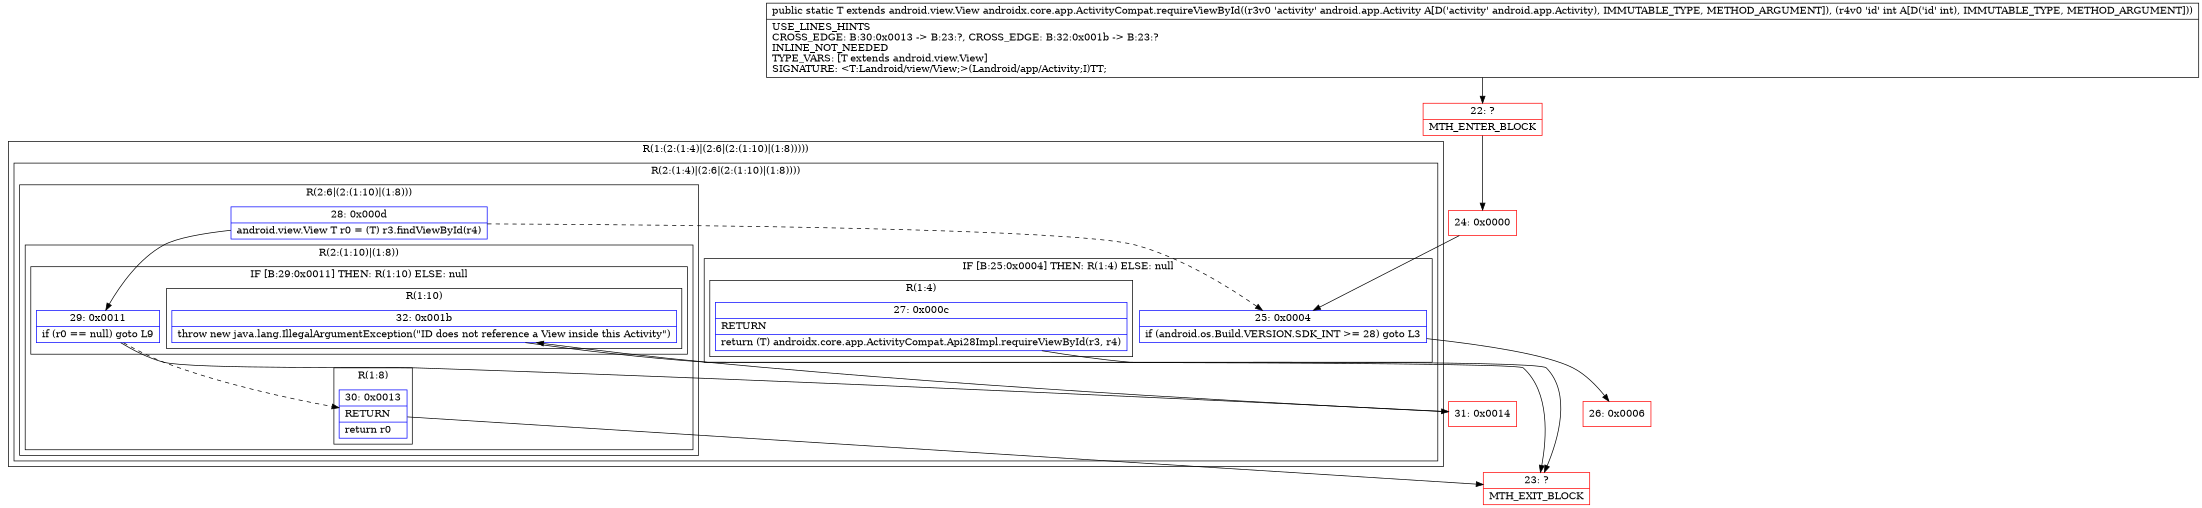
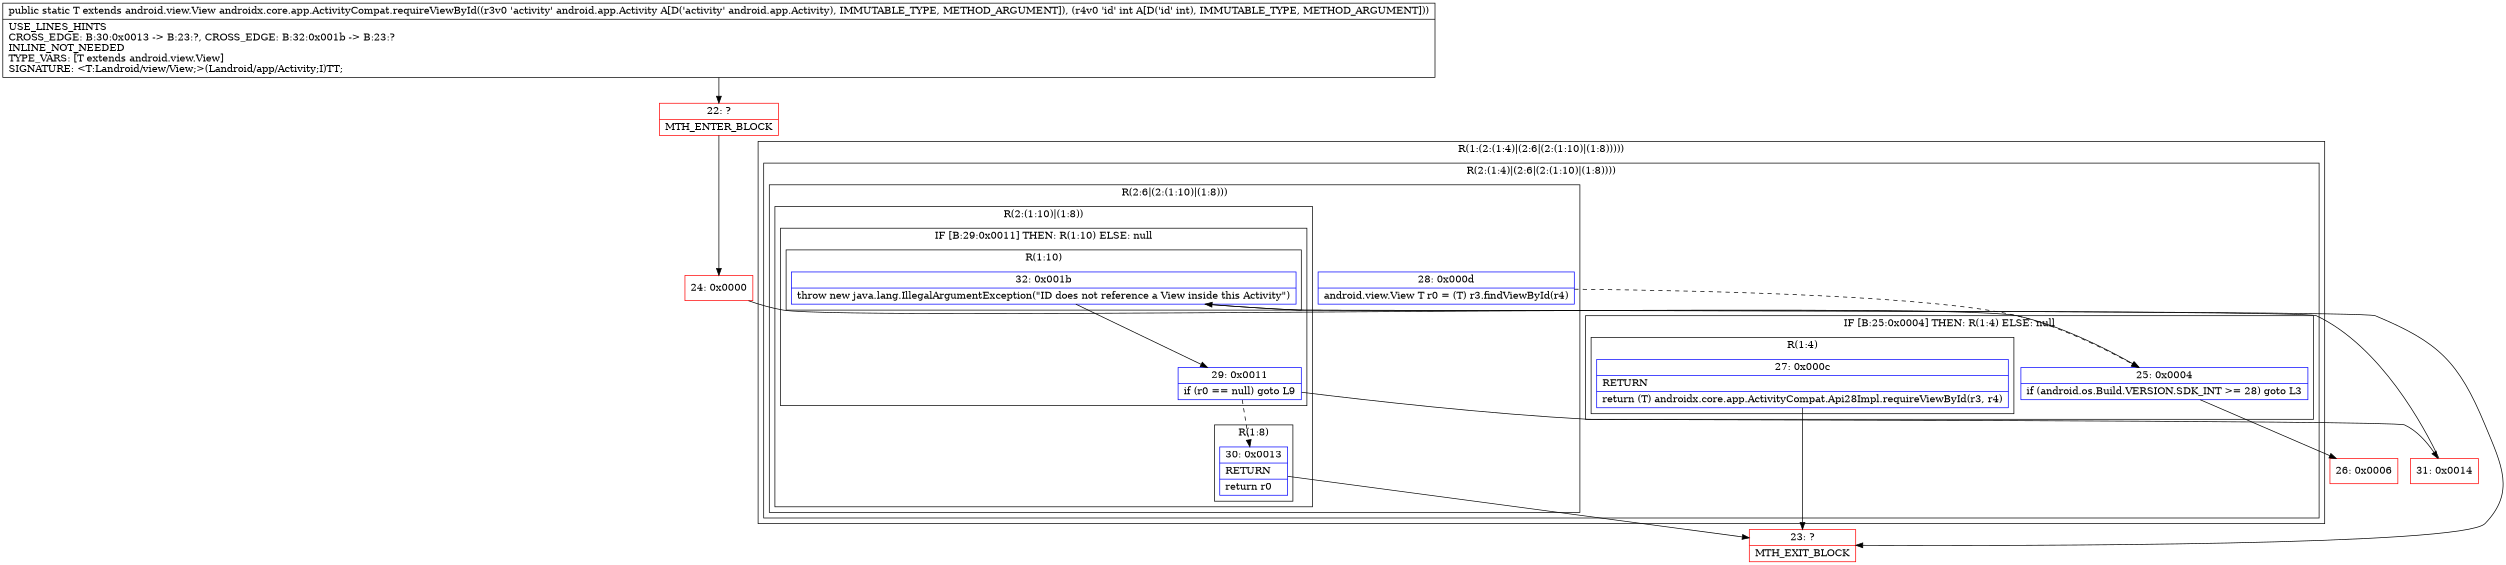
edge "28: 0x000d" -> "29: 0x0011": now "32: 0x001b" -> "29: 0x0011"
